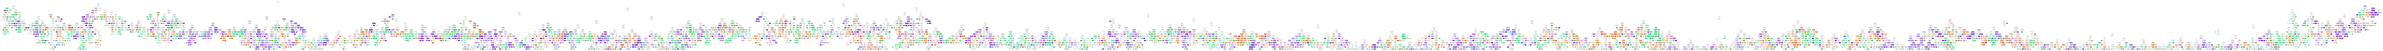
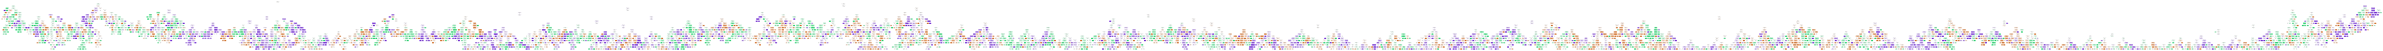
node "gini = 0.375 samples = 12 value = [9, 3, 0] class = 2": added
